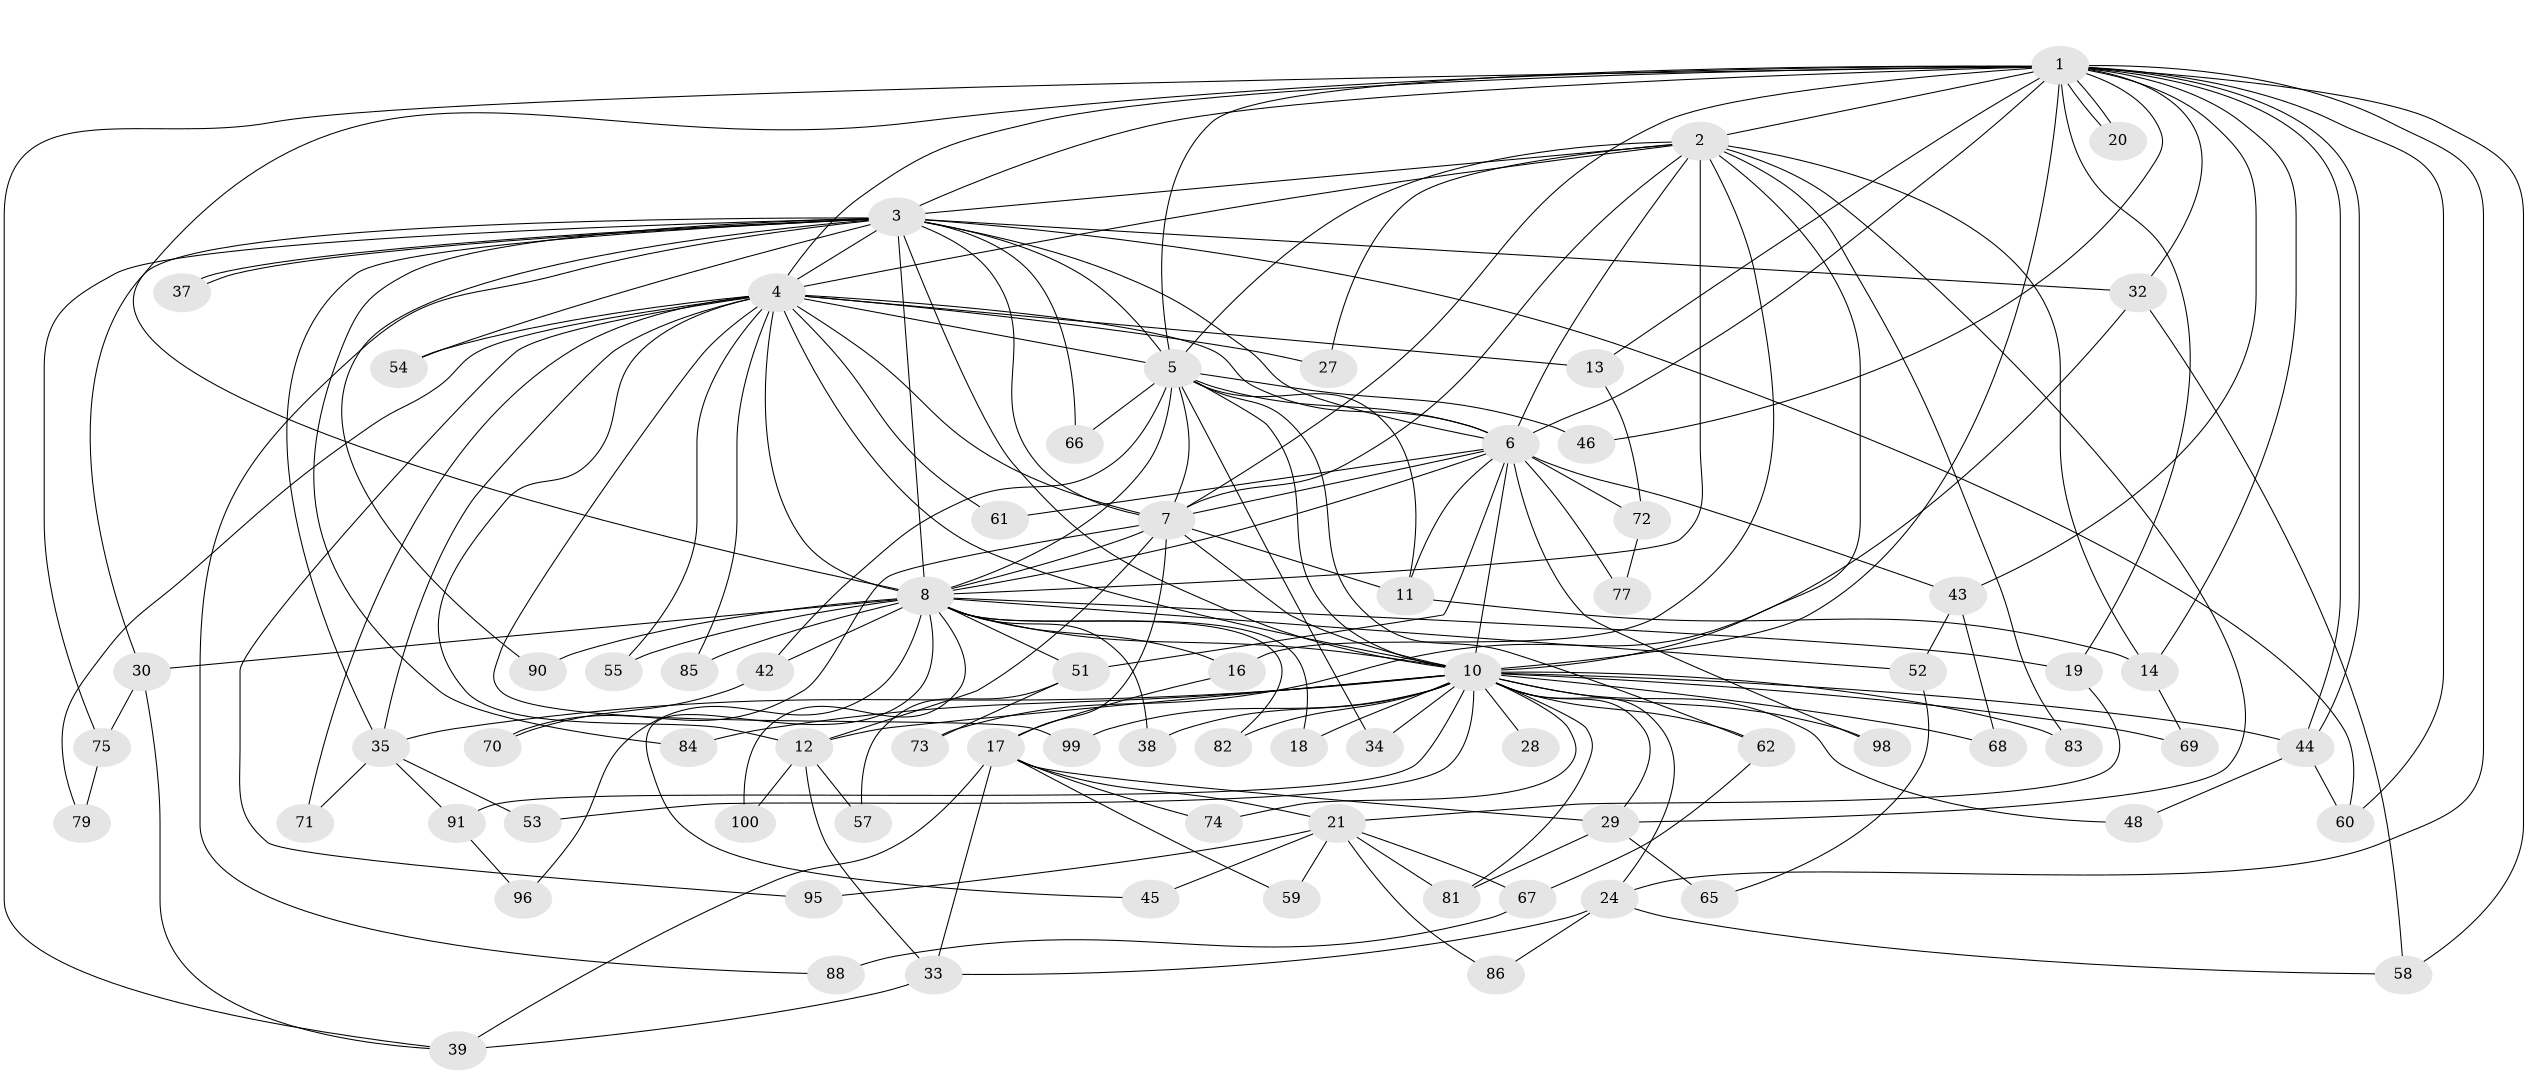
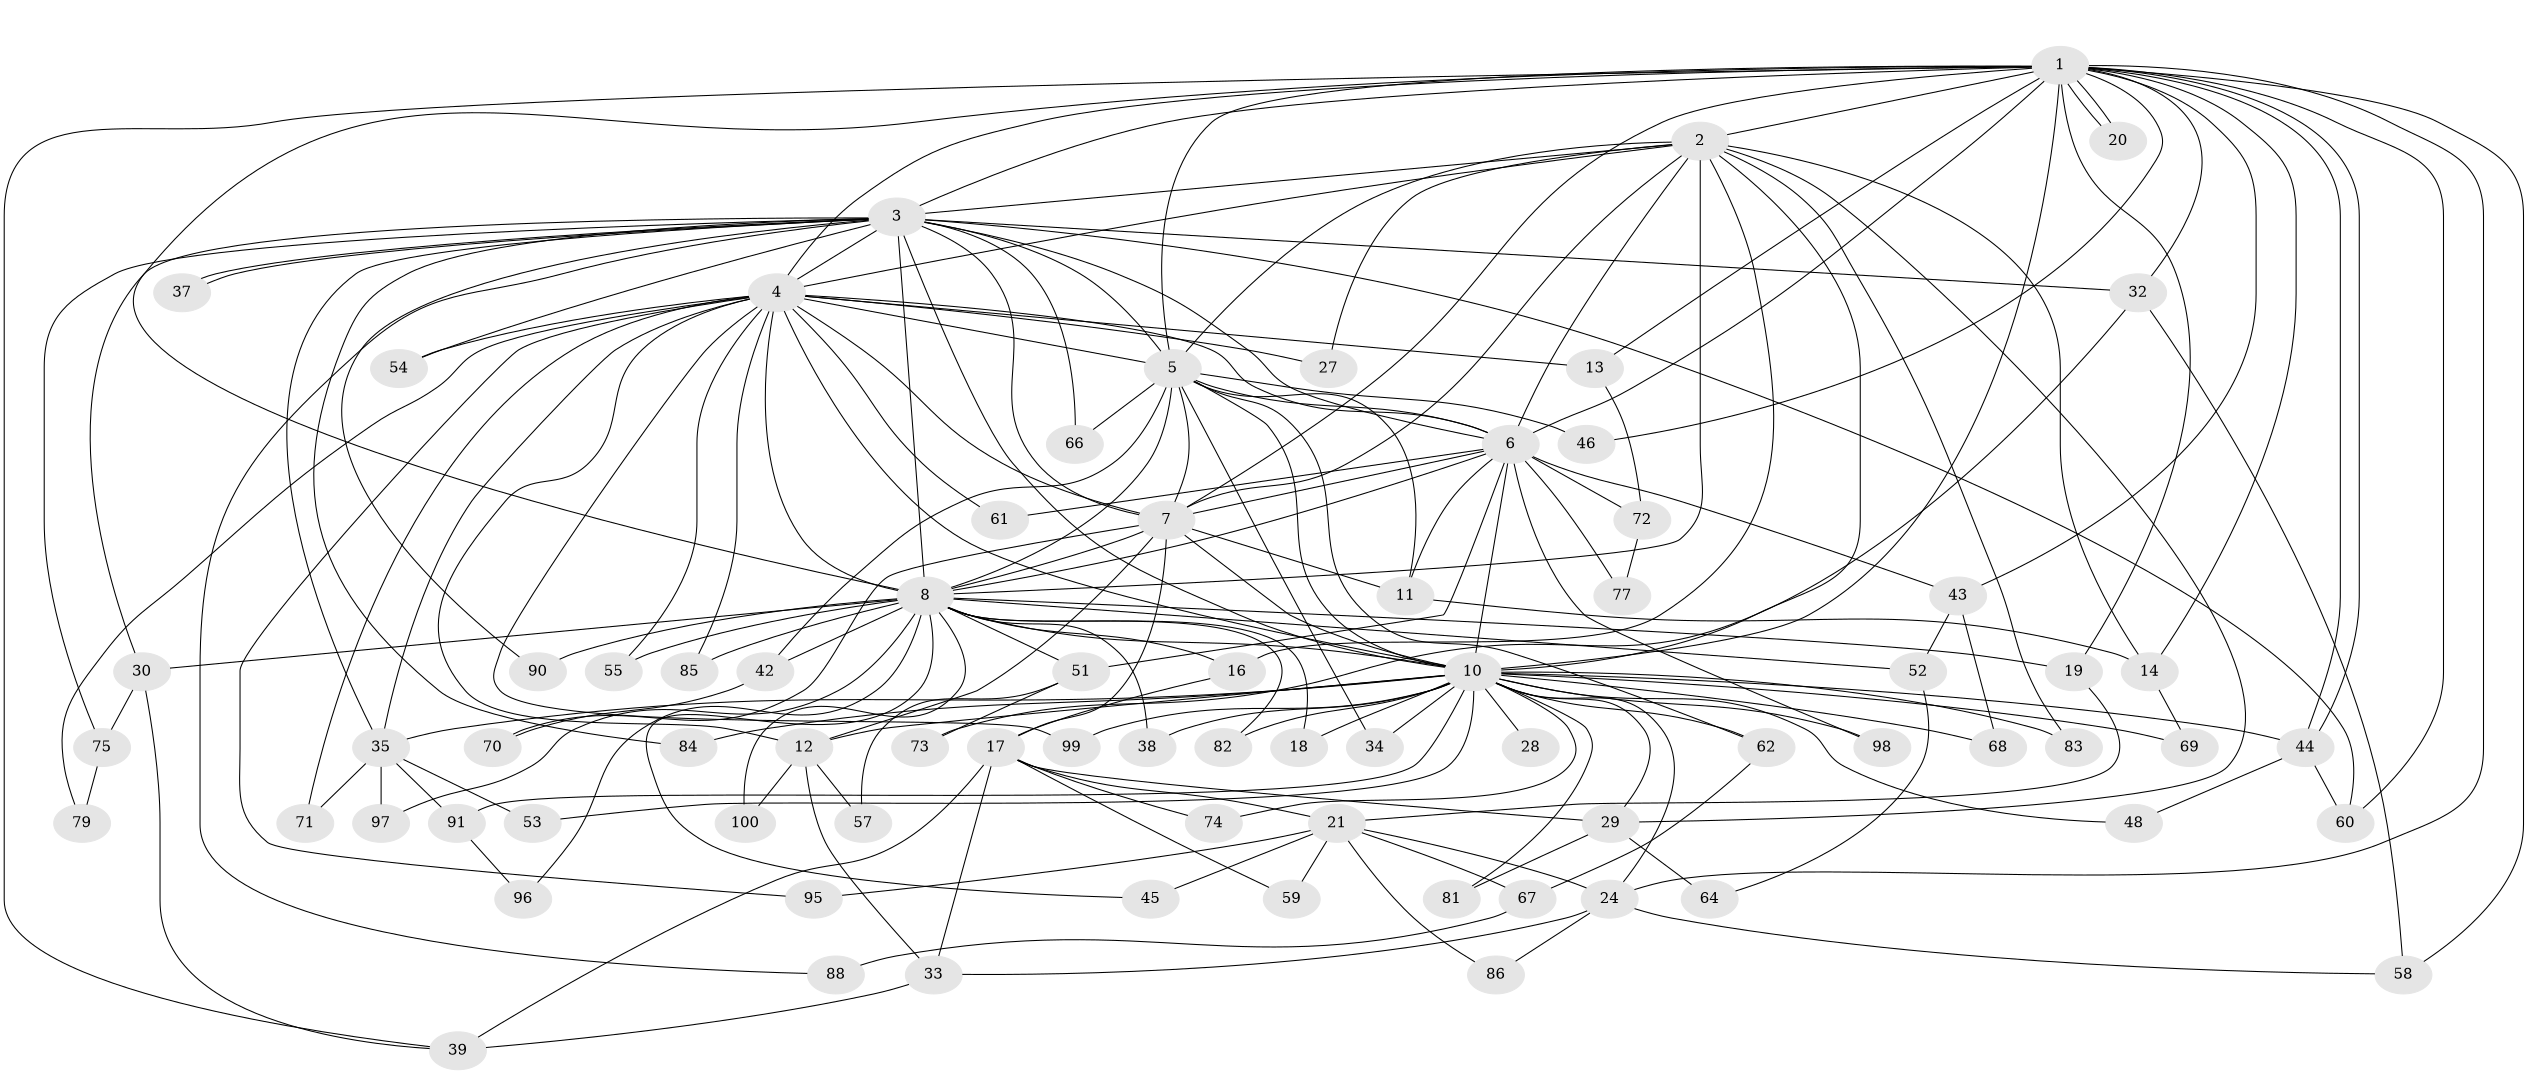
node "97": added
edge "21" -- "81": now "21" -- "24"
node "65": label "65" -> "64"
